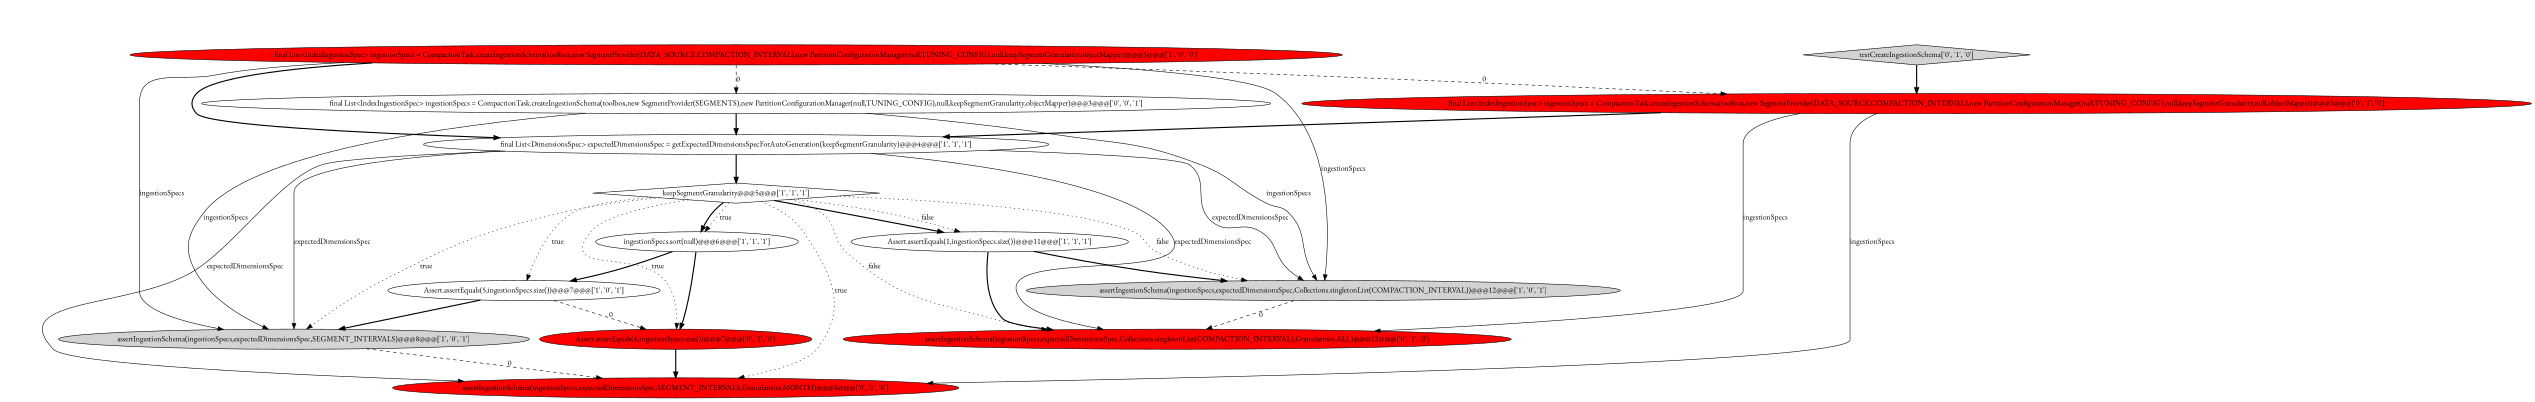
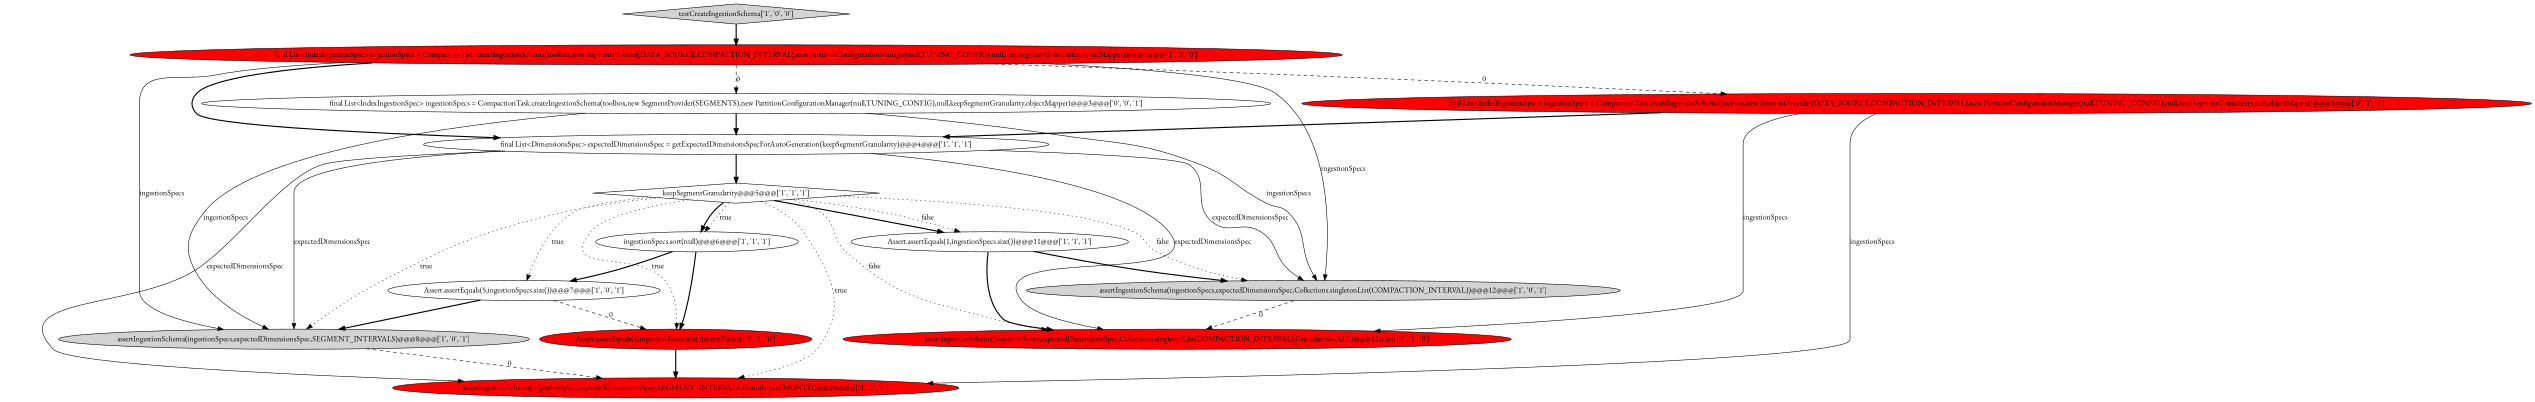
node "testCreateIngestionSchema['1', '0', '0']": added
node "testCreateIngestionSchema['0', '1', '0']": removed
